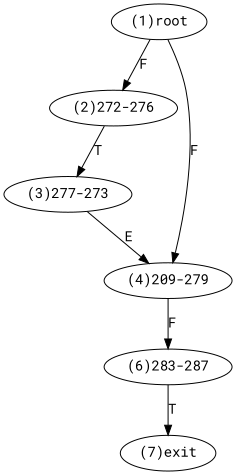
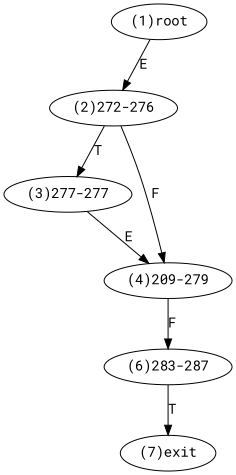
edge "(1)root" -> "(2)272-276": label "F" -> "E"
edge "(1)root" -> "(4)209-279": now "(2)272-276" -> "(4)209-279"
node "(3)277-273": label "(3)277-273" -> "(3)277-277"
